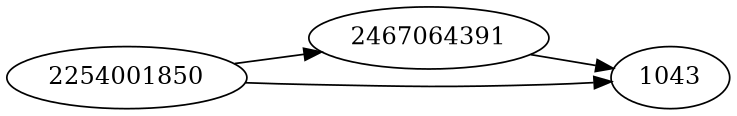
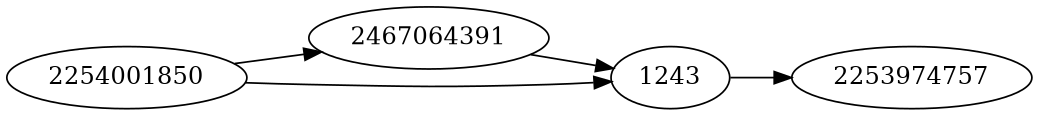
node "1043": label "1043" -> "1243"
node "2253974757": added
